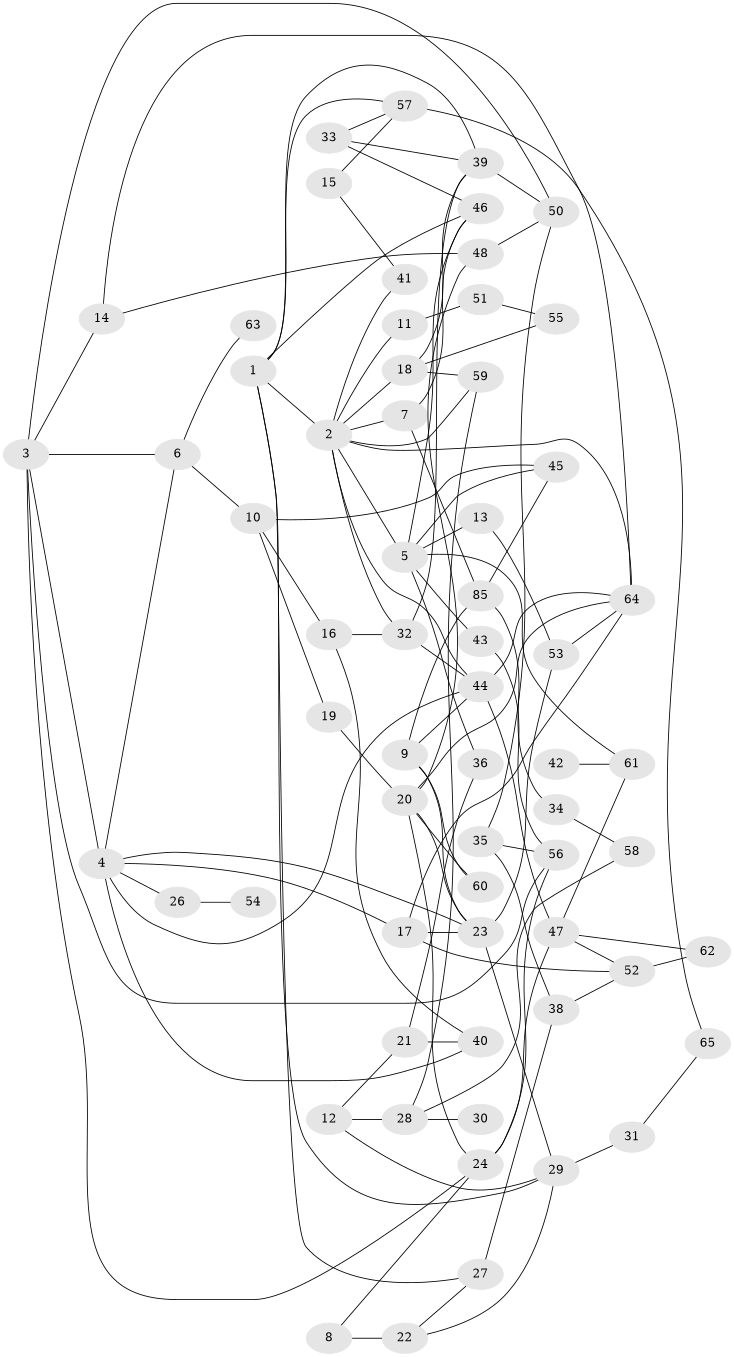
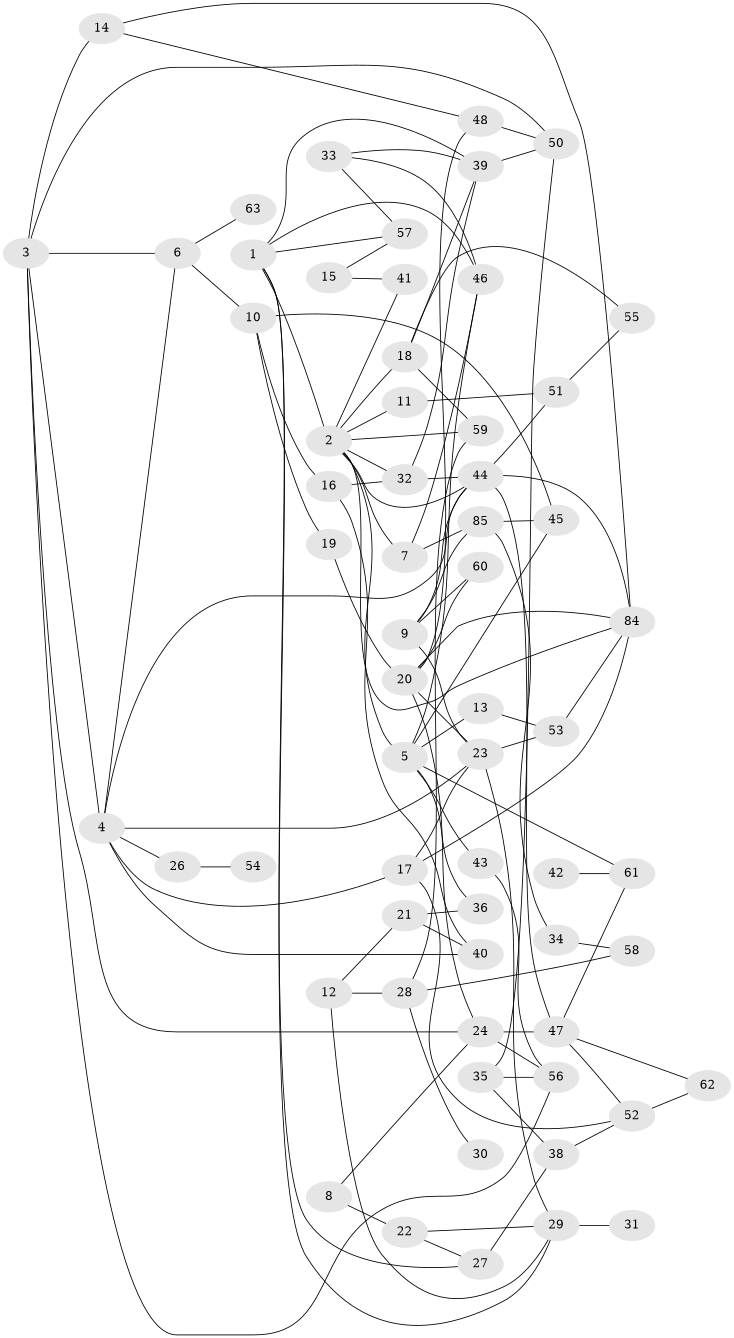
edge "51" -- "44": added
node "64": label "64" -> "84"
node "65": removed
